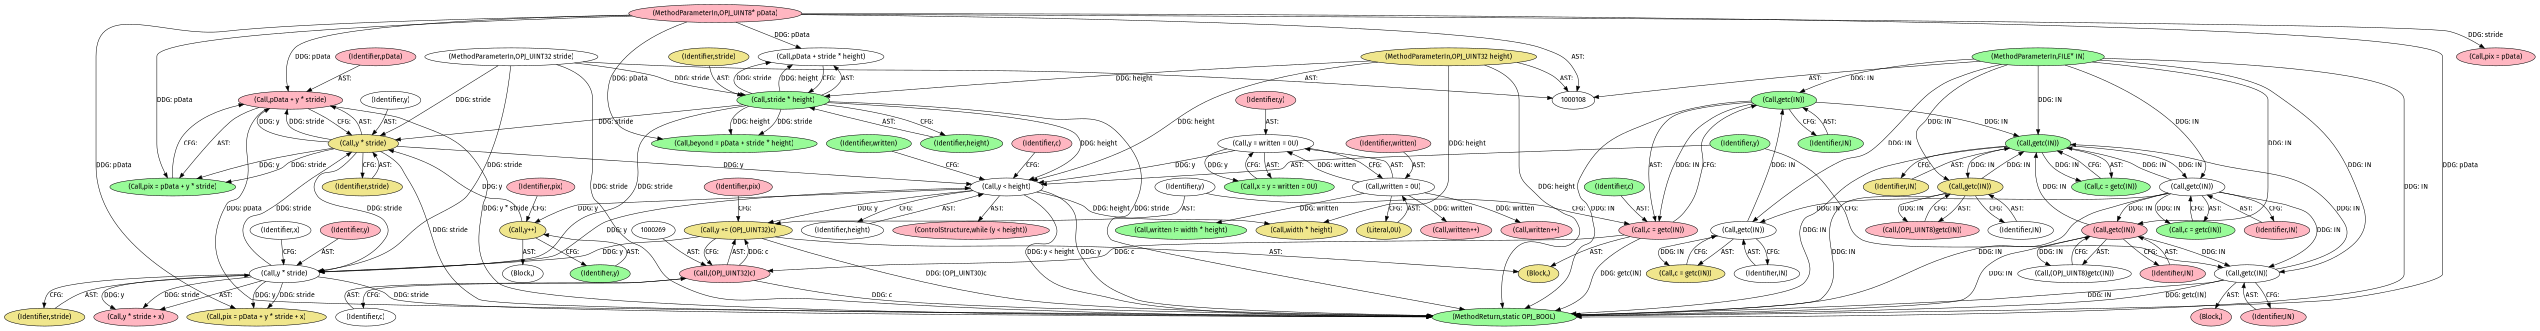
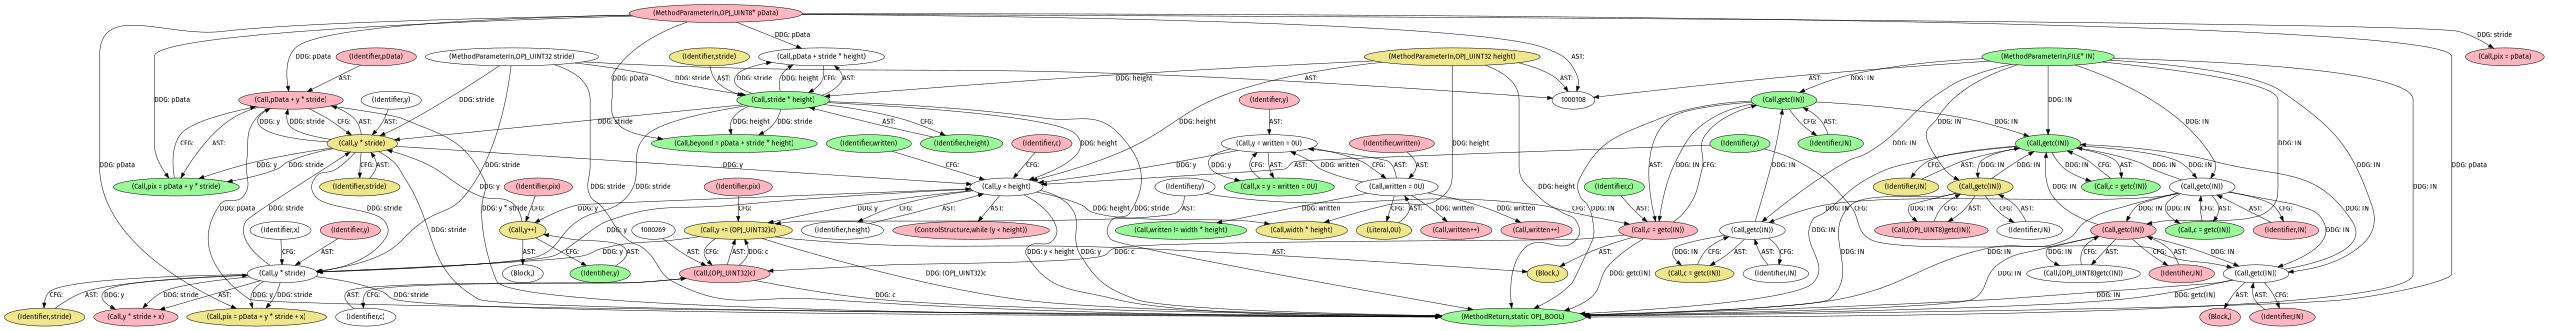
edge "(Call,y += (OPJ_UINT32)c)" -> "(MethodReturn,static OPJ_BOOL)": label "DDG: (OPJ_UINT30)c" -> "DDG: (OPJ_UINT32)c"
